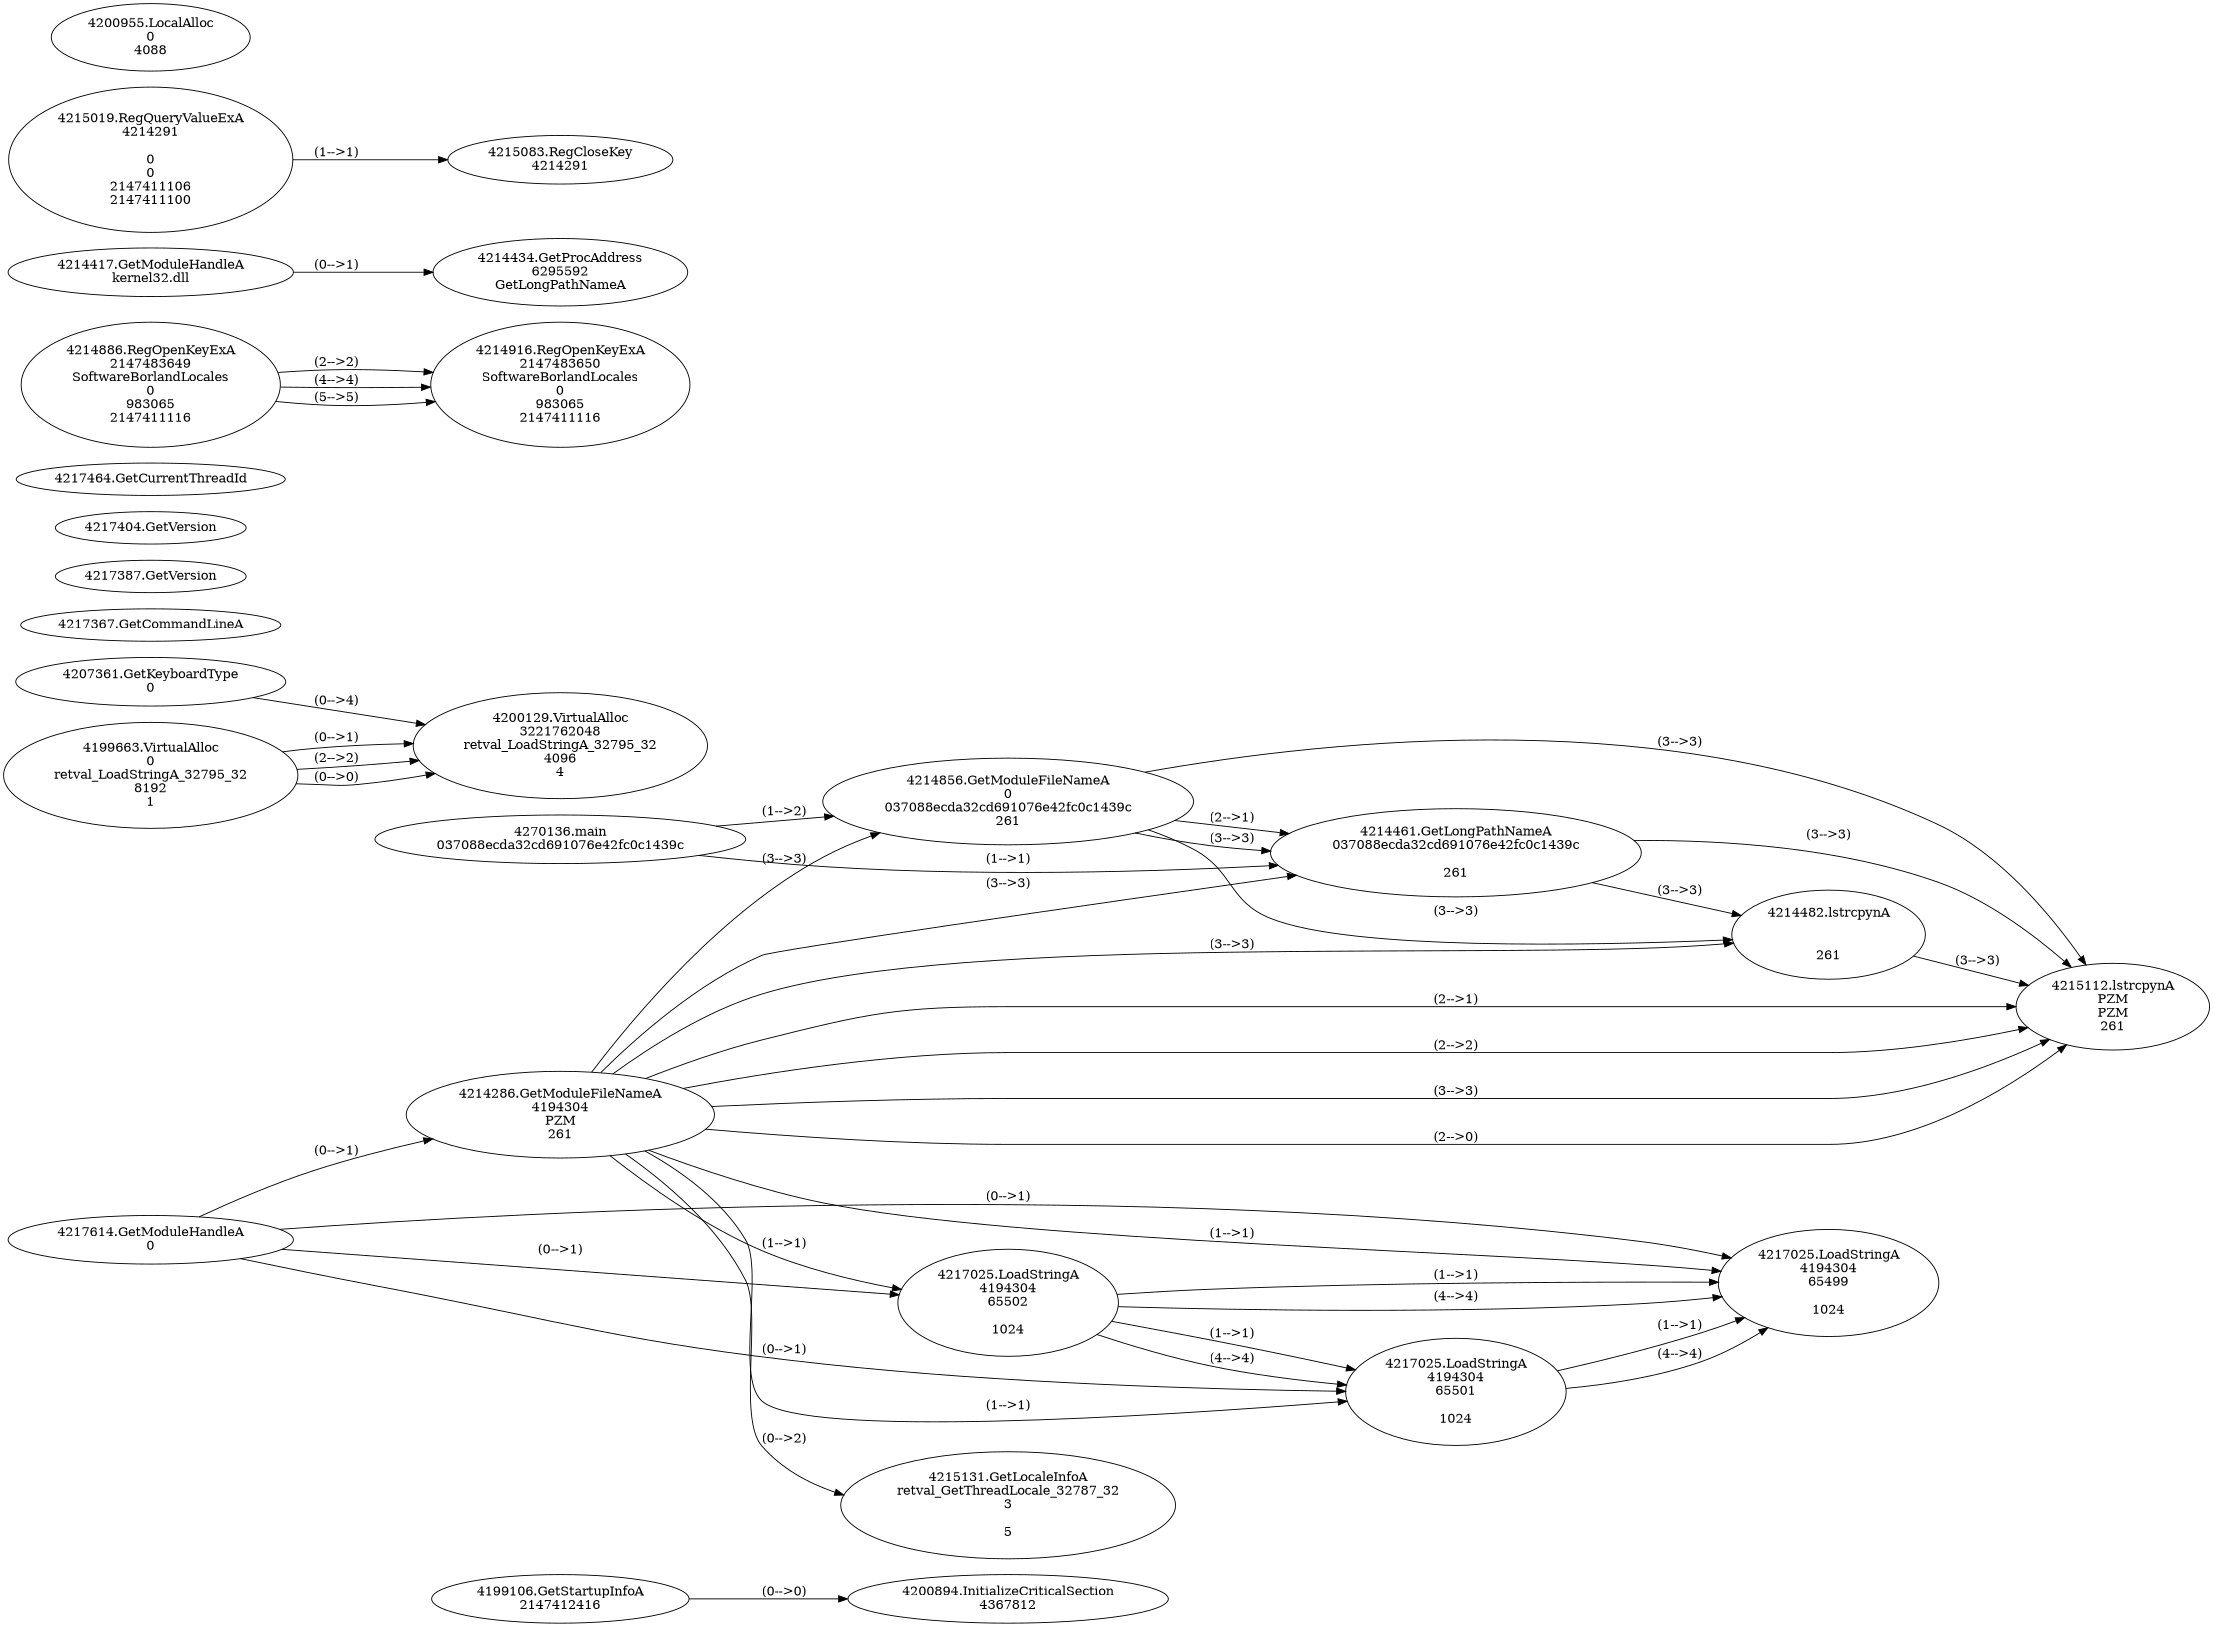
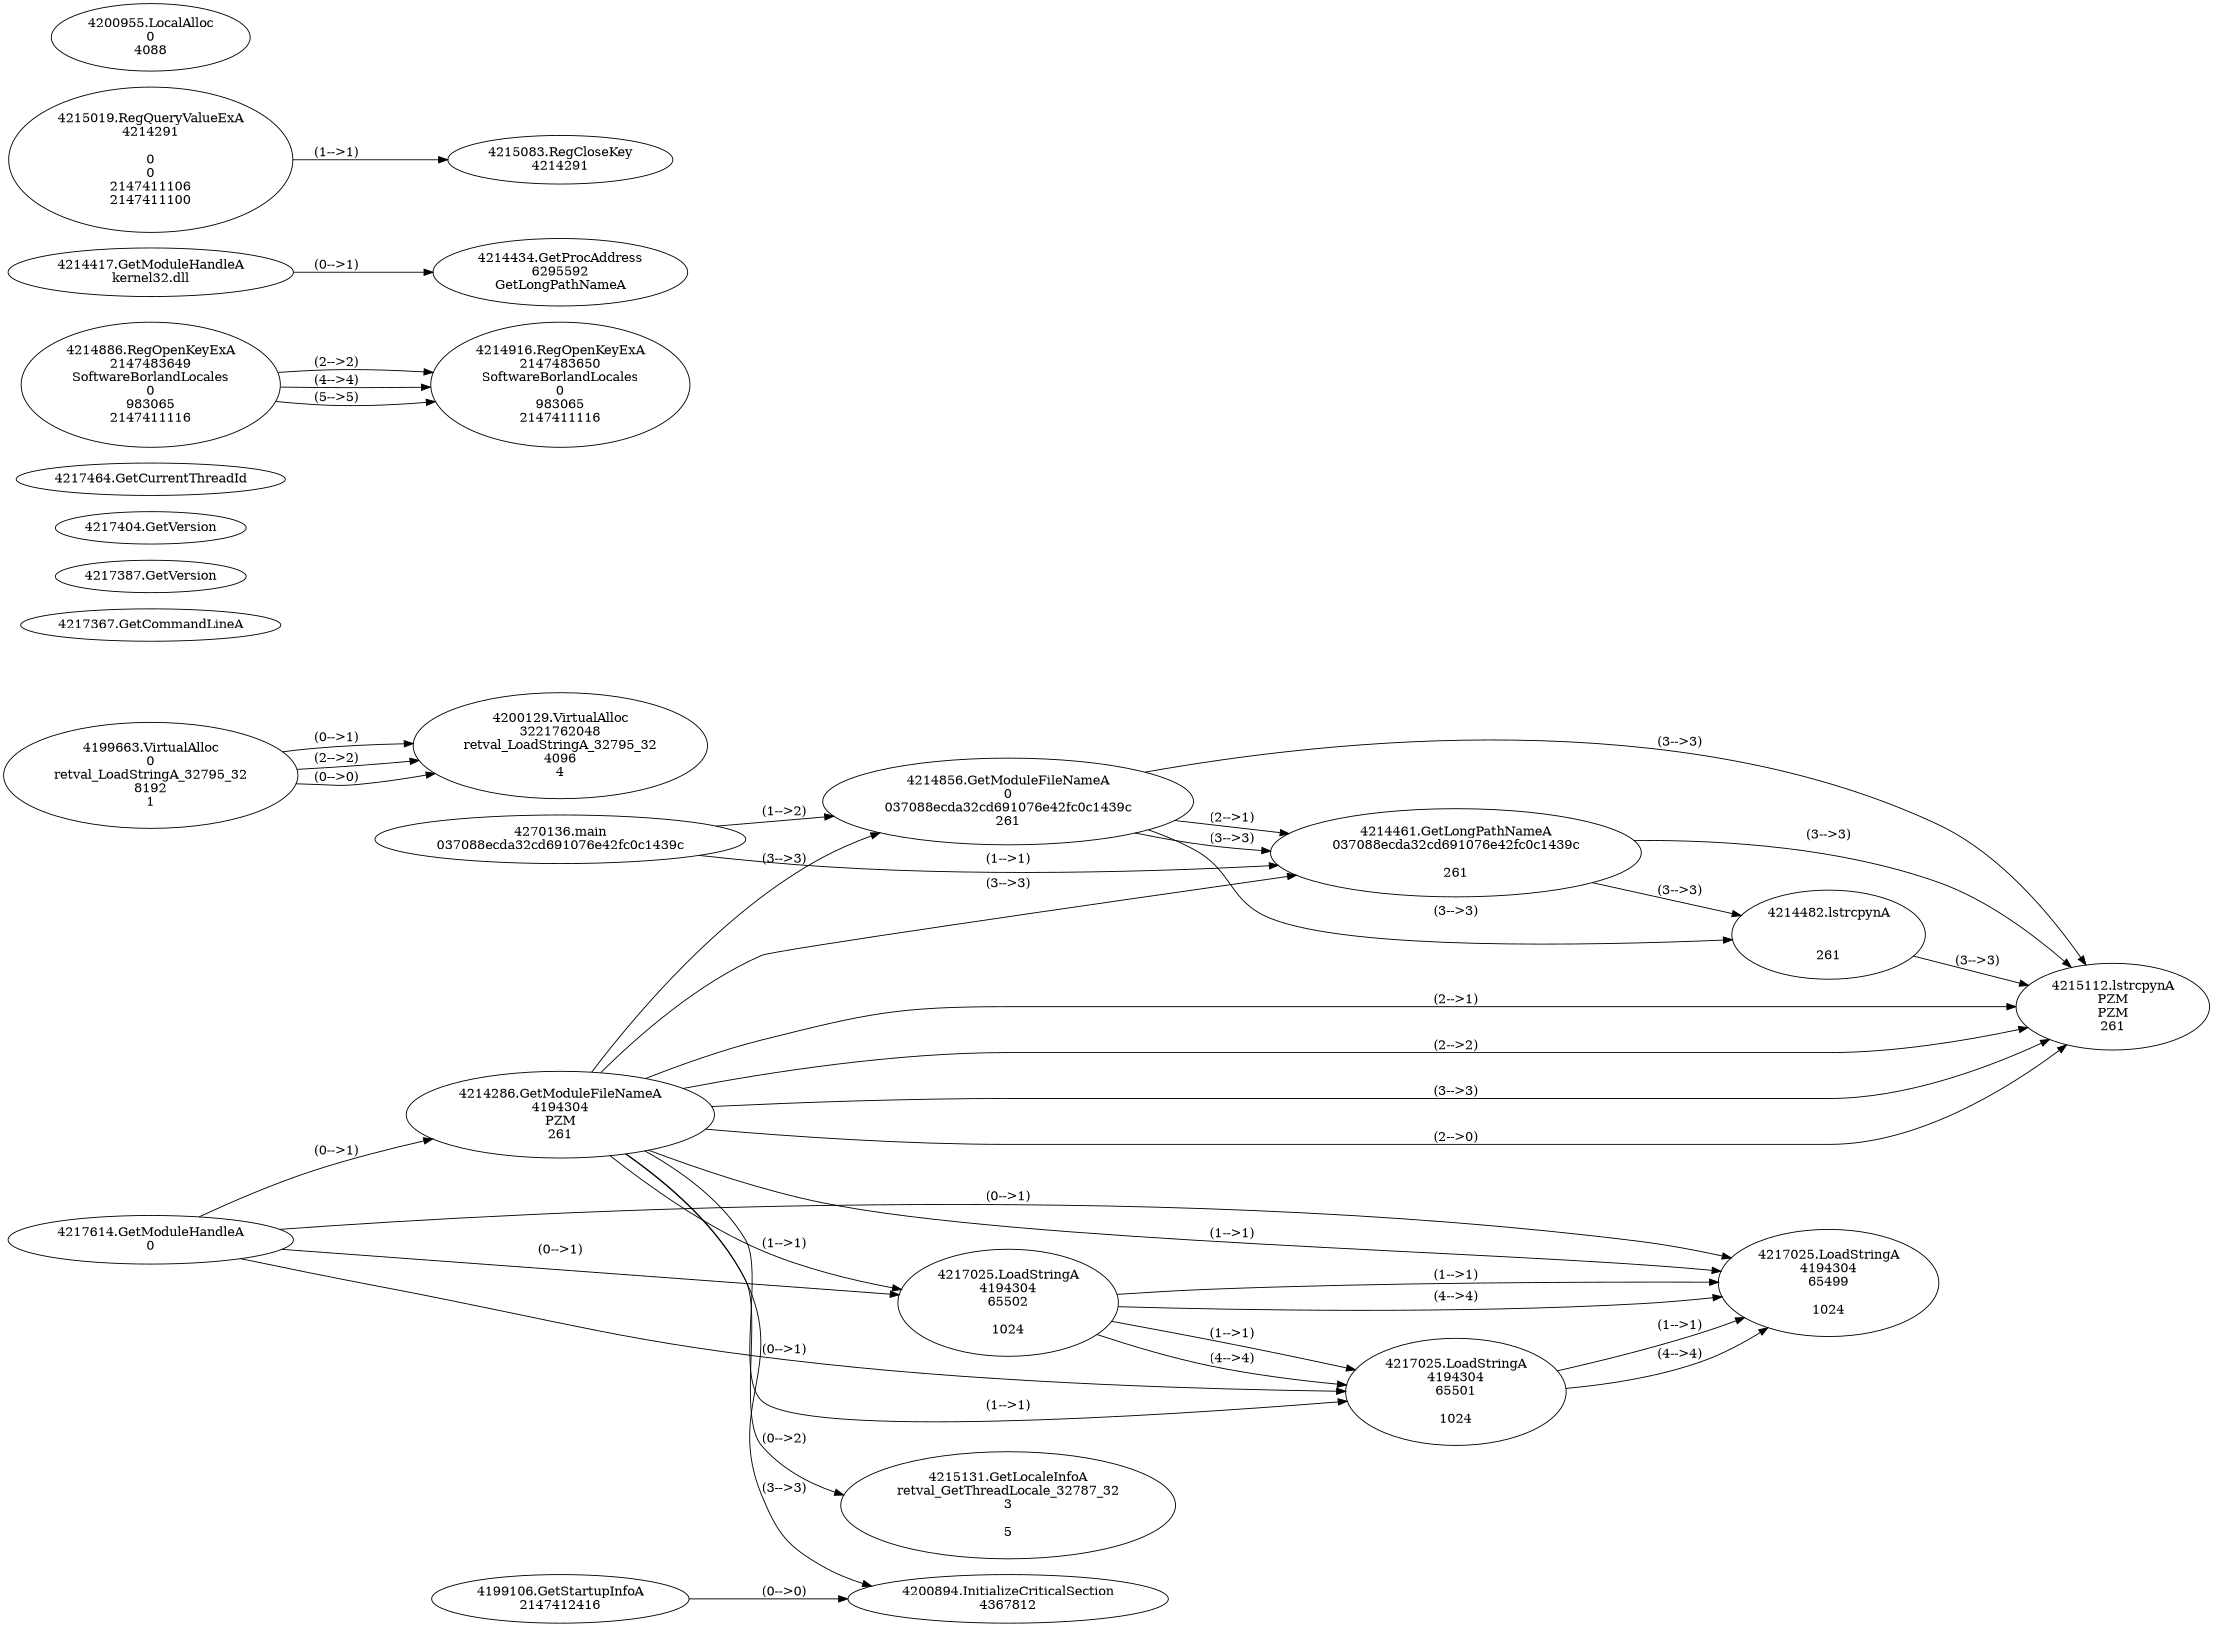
node "4207361.GetKeyboardType 0": removed
edge "4214286.GetModuleFileNameA 4194304 PZM 261" -> "4214482.lstrcpynA 261": now "4214286.GetModuleFileNameA 4194304 PZM 261" -> "4200894.InitializeCriticalSection 4367812"
